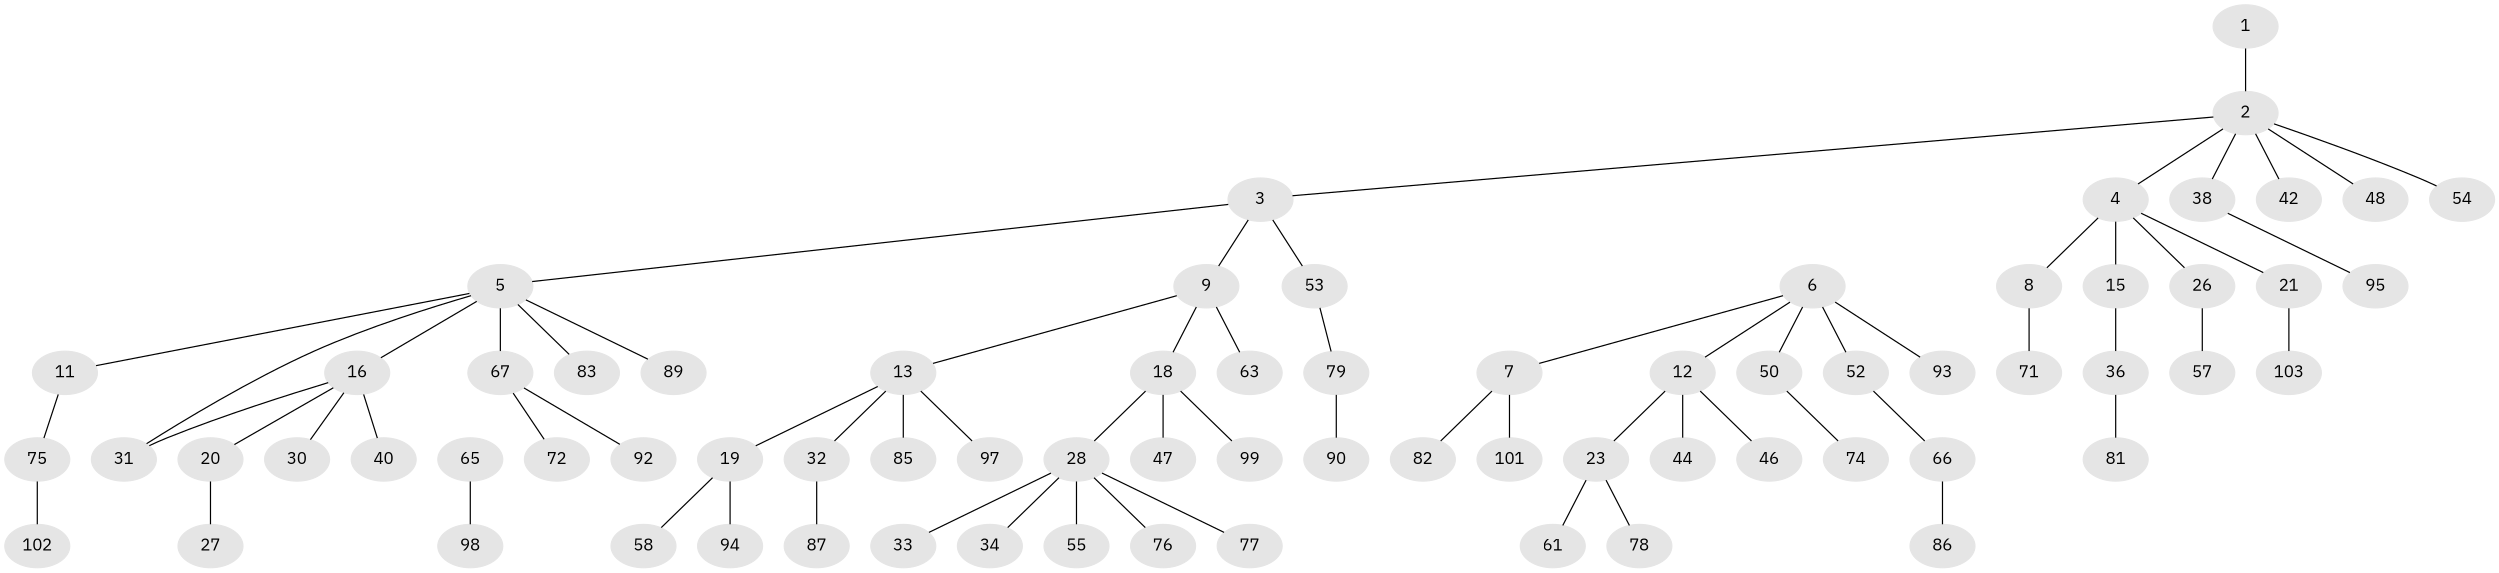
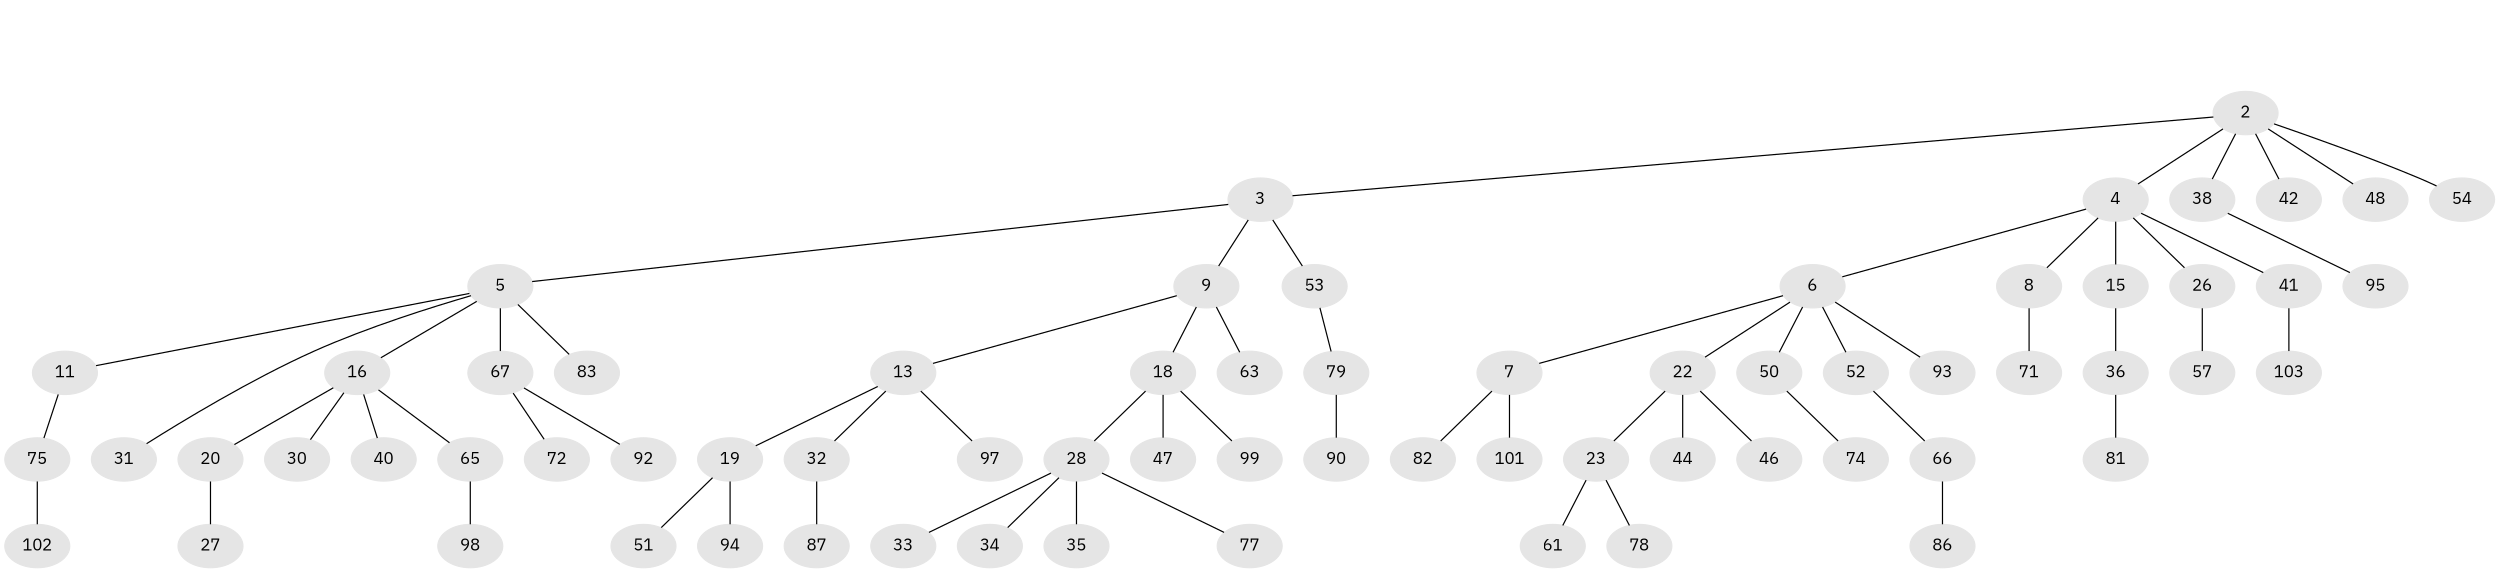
node "1": removed
edge "4" -- "6": added
node "21": label "21" -> "41"
node "89": removed
node "12": label "12" -> "22"
edge "16" -- "31": now "16" -- "65"
node "85": removed
node "58": label "58" -> "51"
node "55": label "55" -> "35"
node "76": removed
